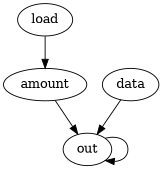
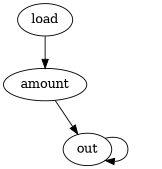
node "data": removed
